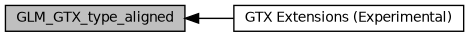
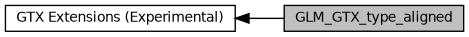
edge "GTX Extensions (Experimental)" -> "GLM_GTX_type_aligned": reversed
